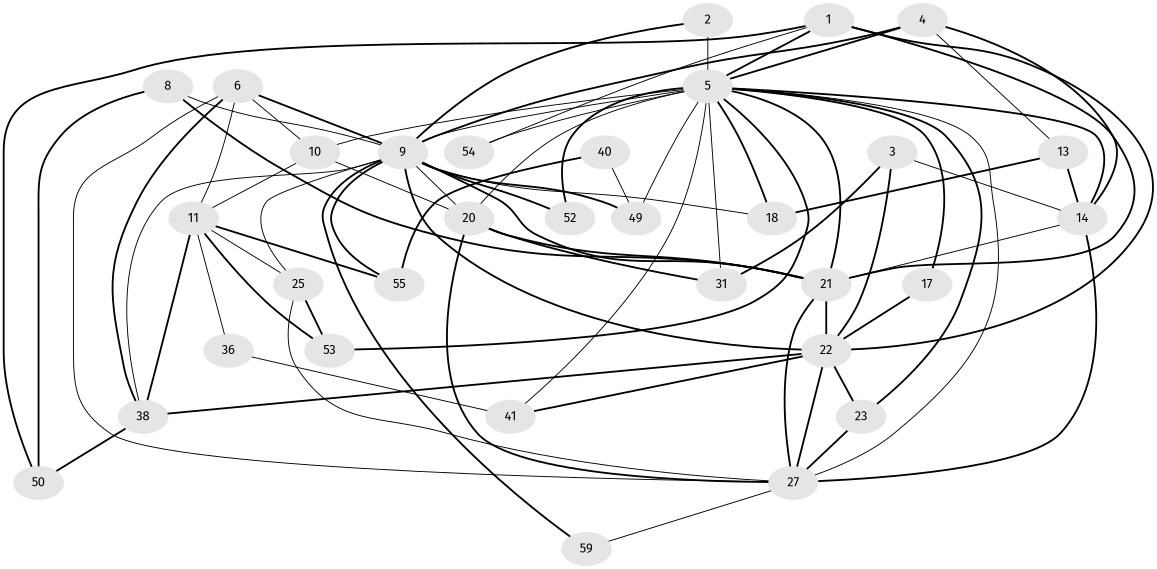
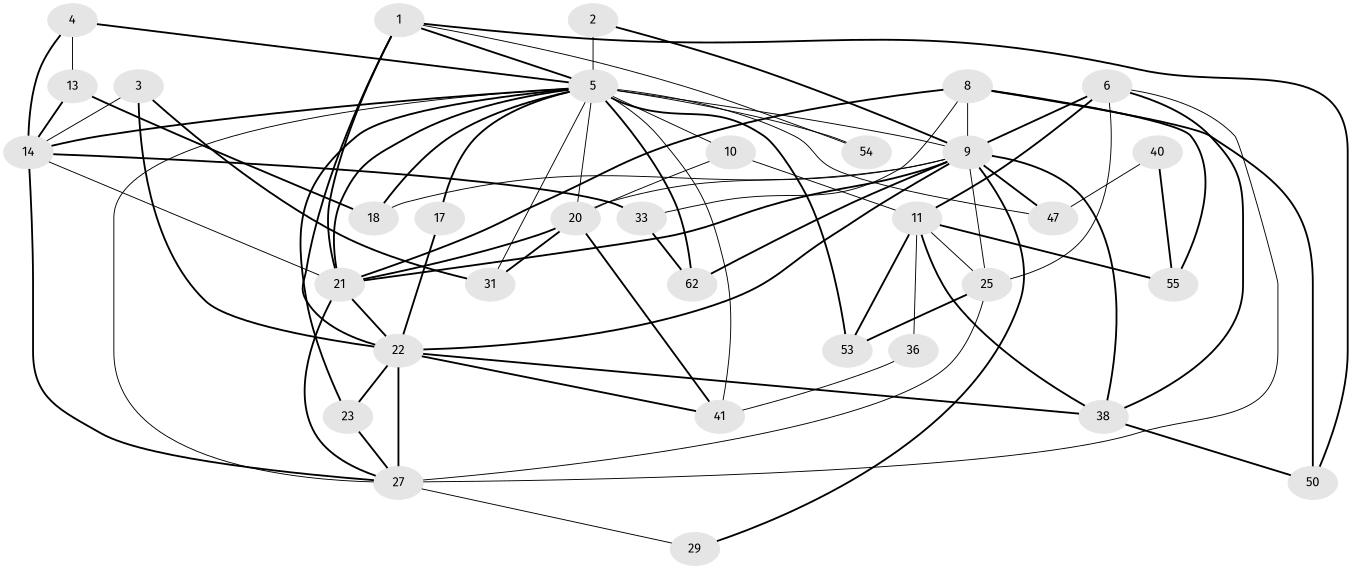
edge "4" -- "9": removed
edge "6" -- "10": now "6" -- "25"
edge "6" -- "11": style solid -> bold
edge "9" -- "38": style solid -> bold
edge "9" -- "55": now "8" -- "55"
node "52": label "52" -> "62"
node "49": label "49" -> "47"
node "33": added
edge "20" -- "27": now "20" -- "41"
node "59": label "59" -> "29"
